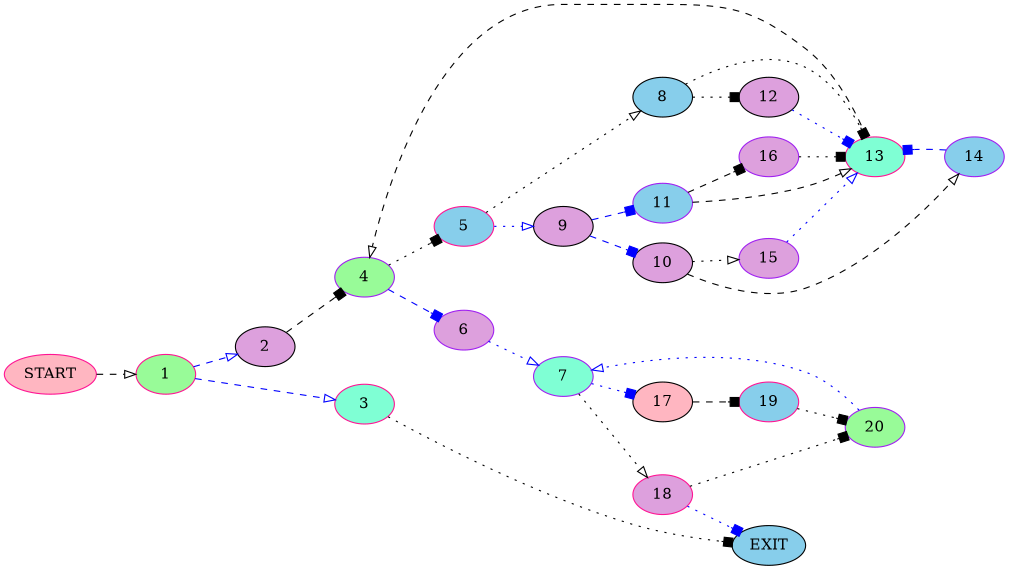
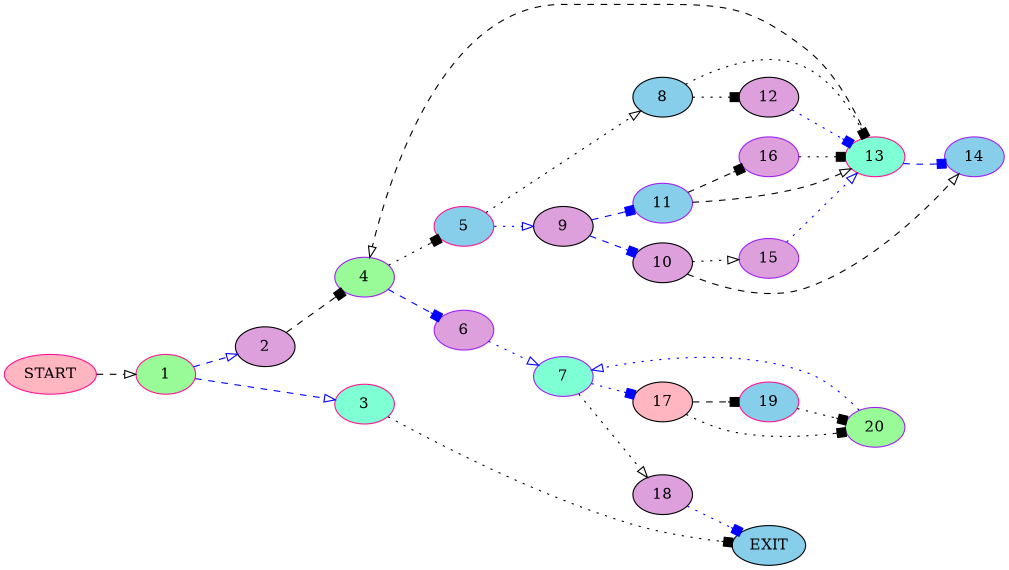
edge "14" -> "13": reversed
edge "18" -> "20": now "17" -> "20"
node "18": color deeppink -> black
